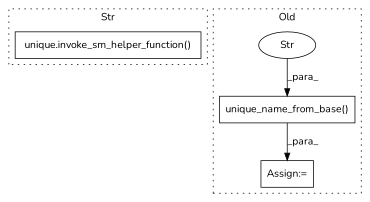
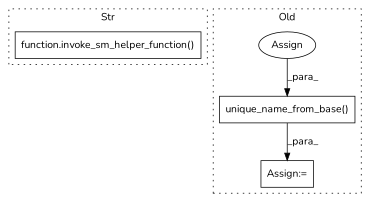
node "unique.invoke_sm_helper_function()": label "unique.invoke_sm_helper_function()" -> "function.invoke_sm_helper_function()"
node "Str": label "Str" -> "Assign"
